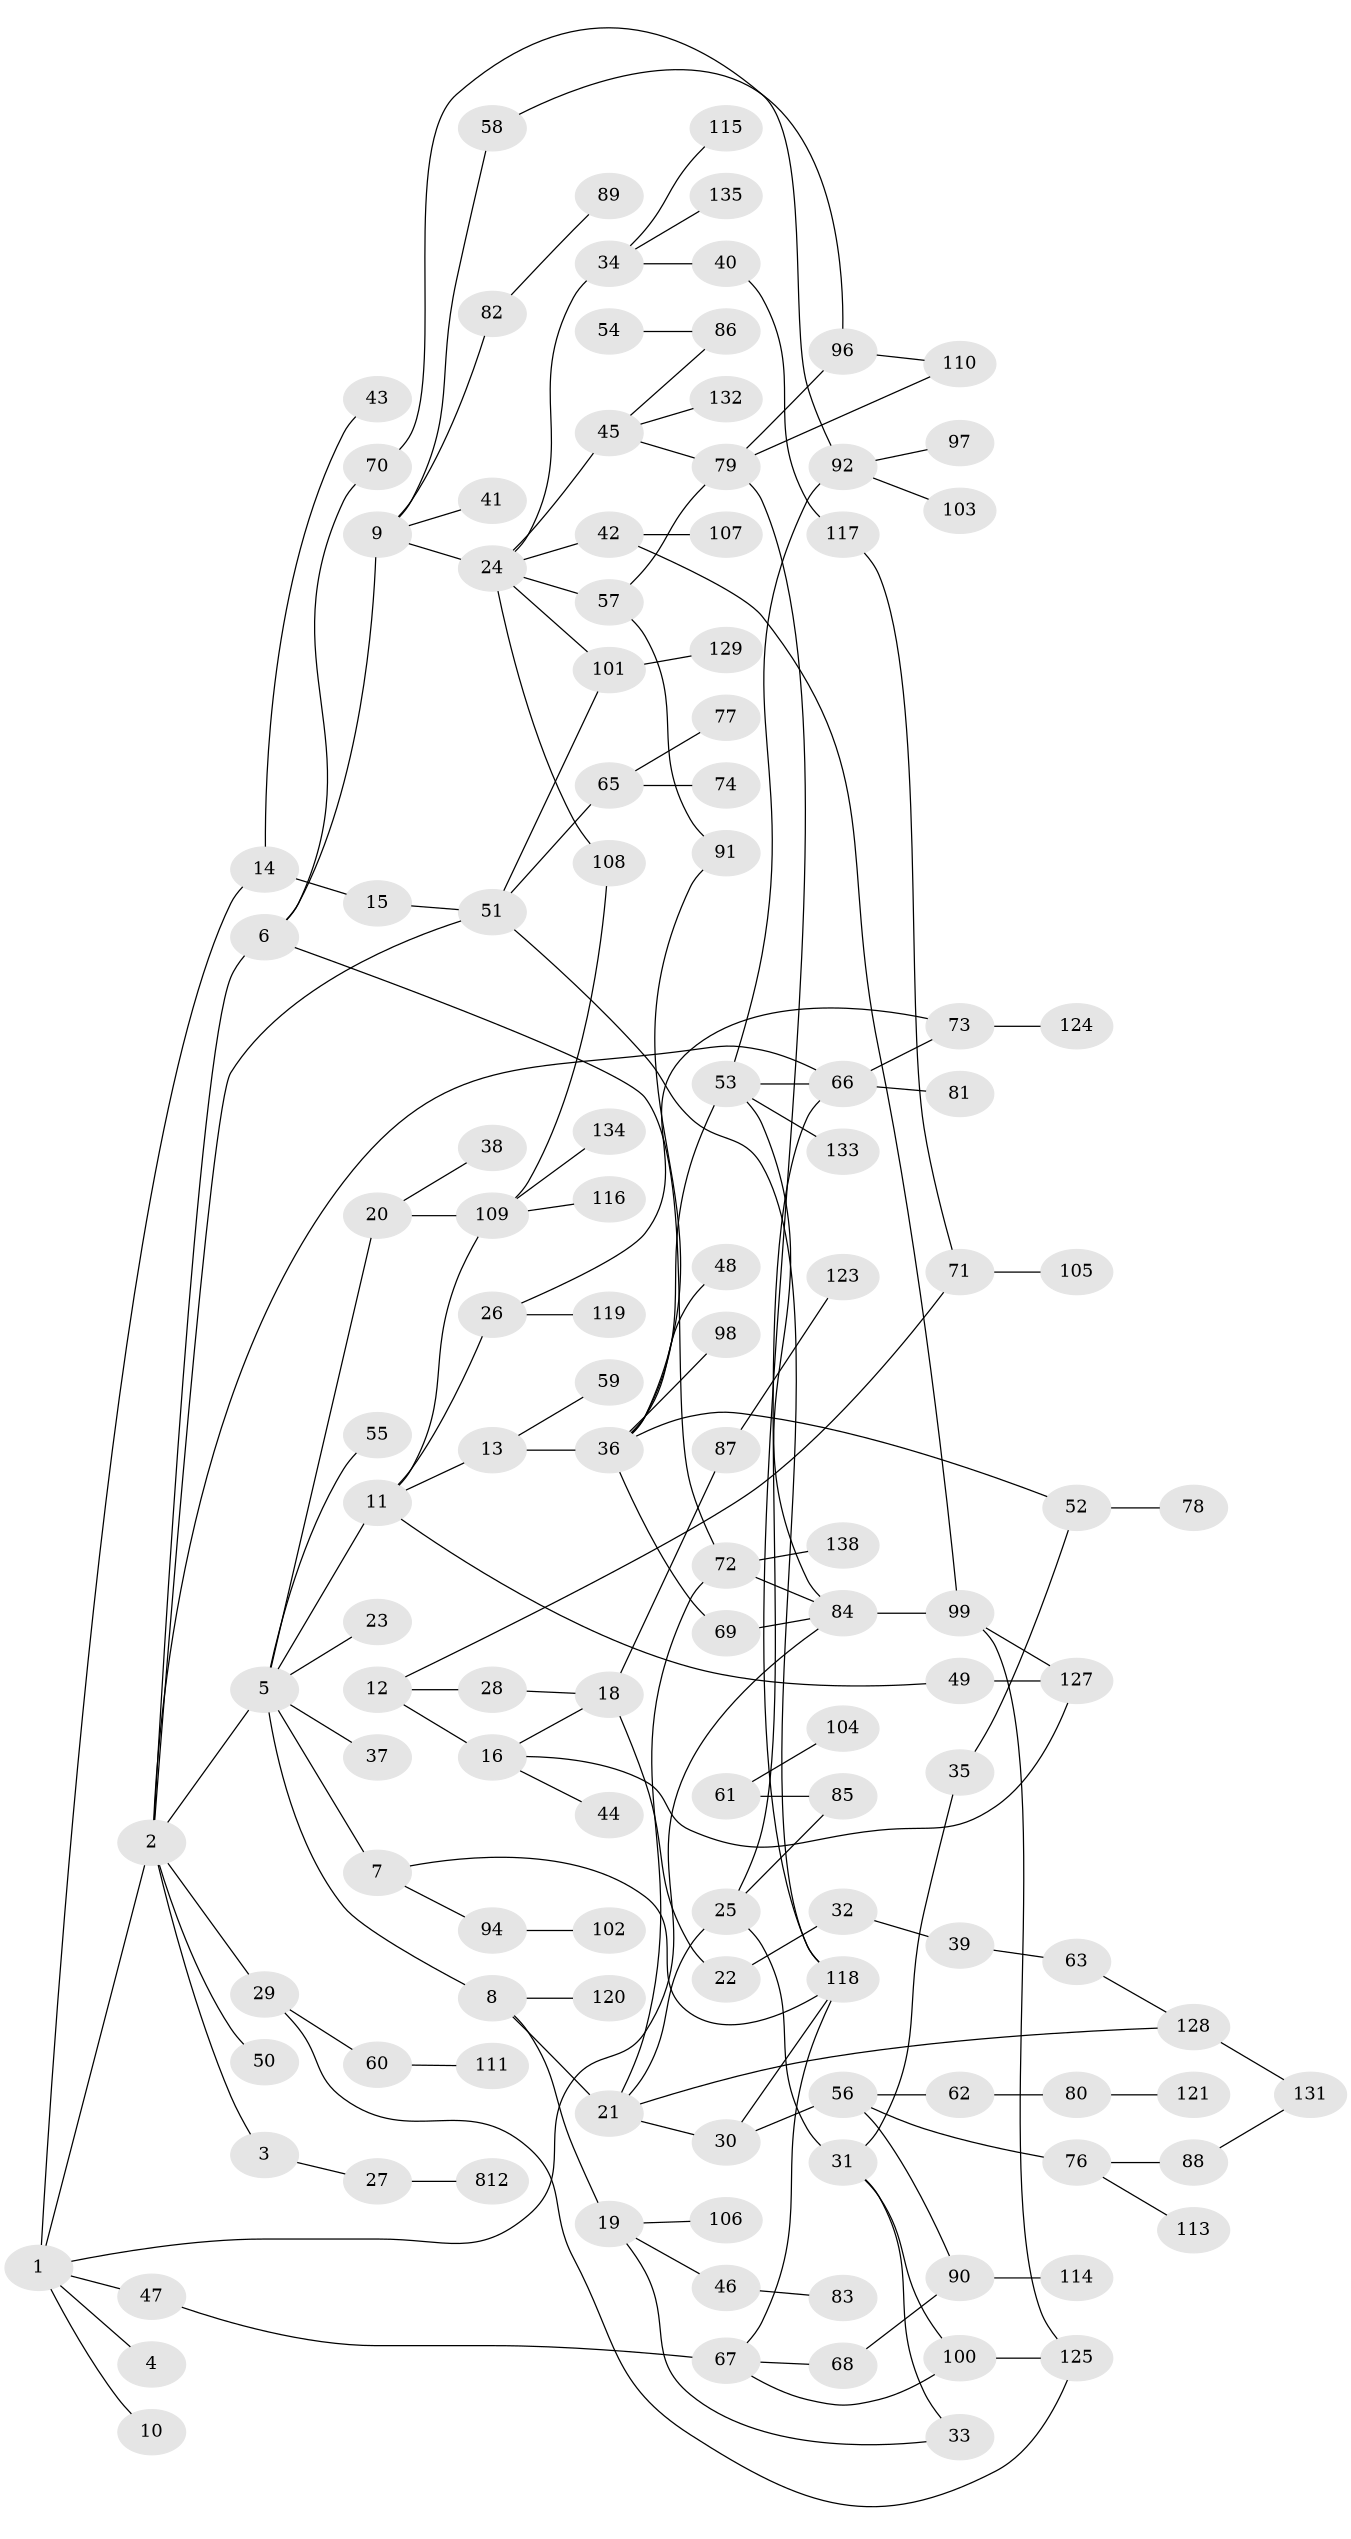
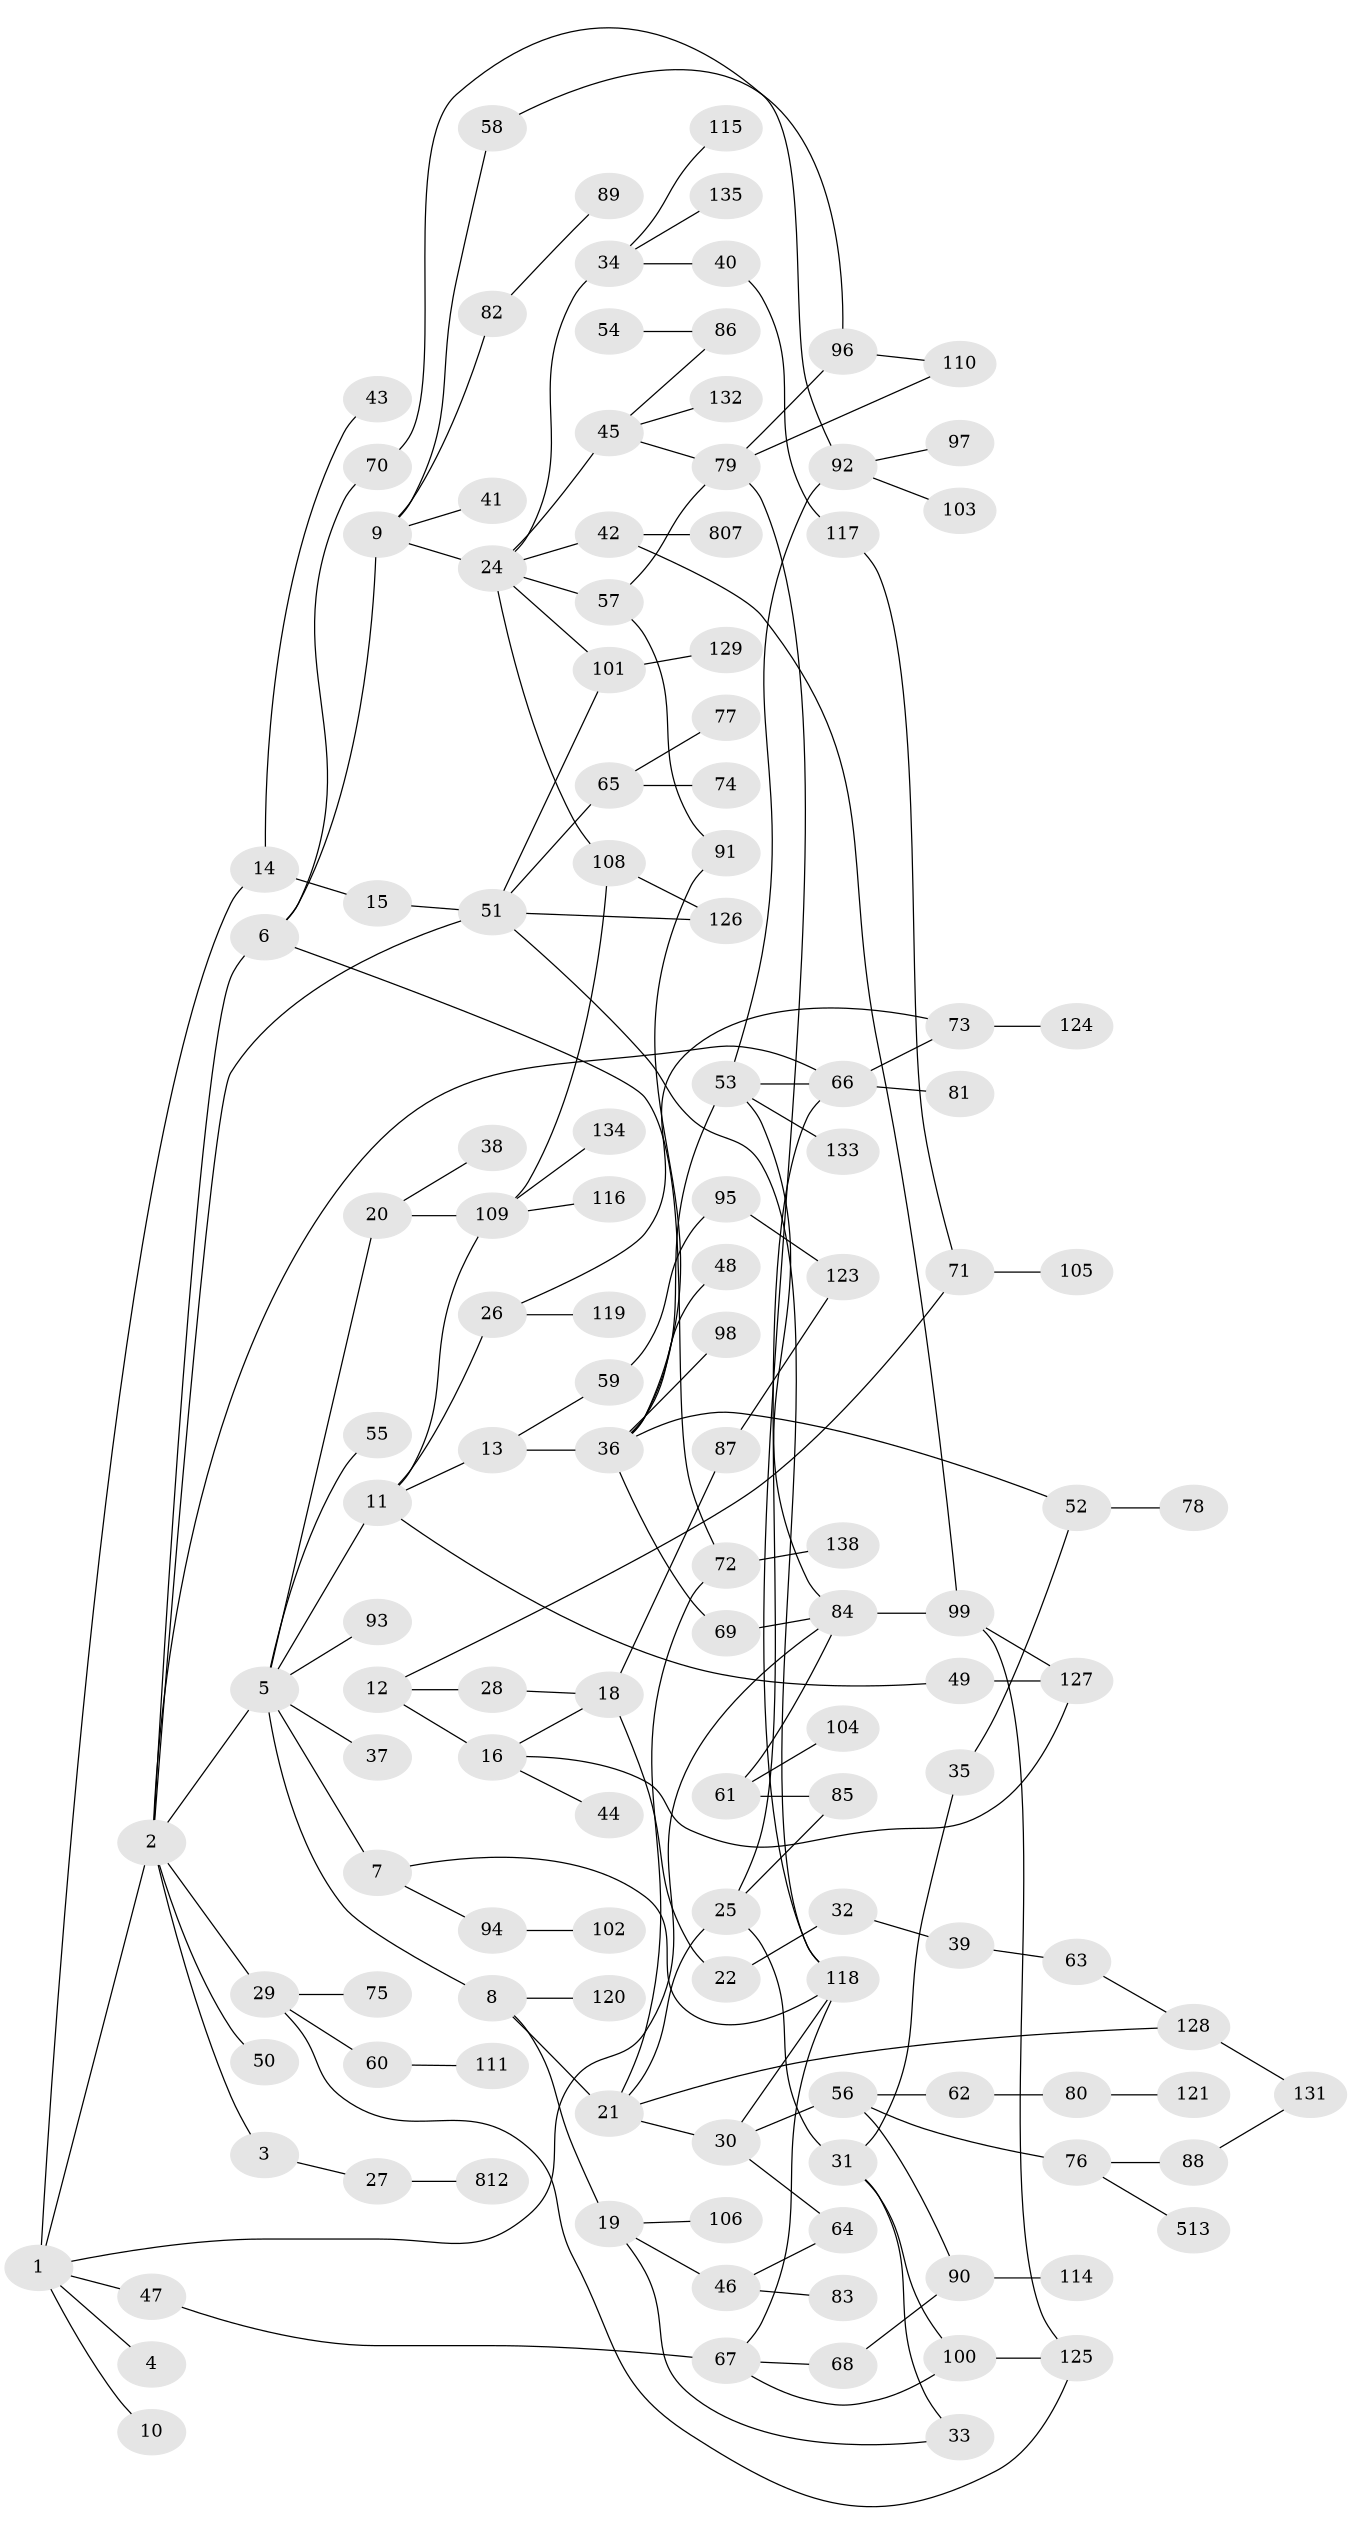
node "107": label "107" -> "807"
node "126": added
node "95": added
edge "72" -- "84": now "61" -- "84"
node "23": label "23" -> "93"
node "75": added
node "64": added
node "113": label "113" -> "513"
